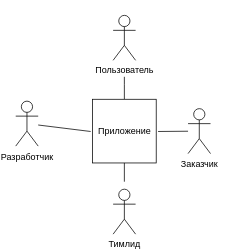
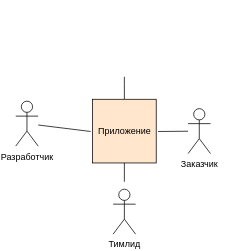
node "Пользователь": removed
node "Приложение": fillcolor #ffffff -> #ffe6cc
